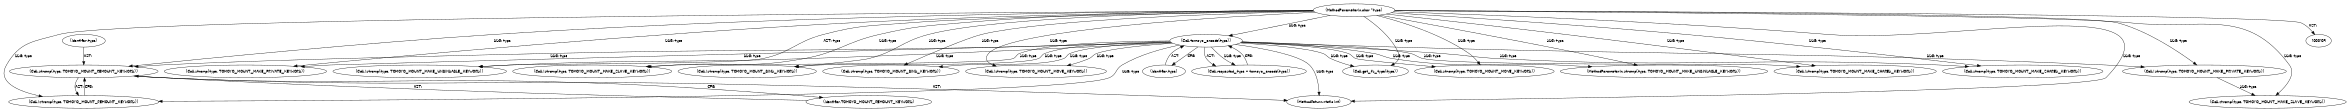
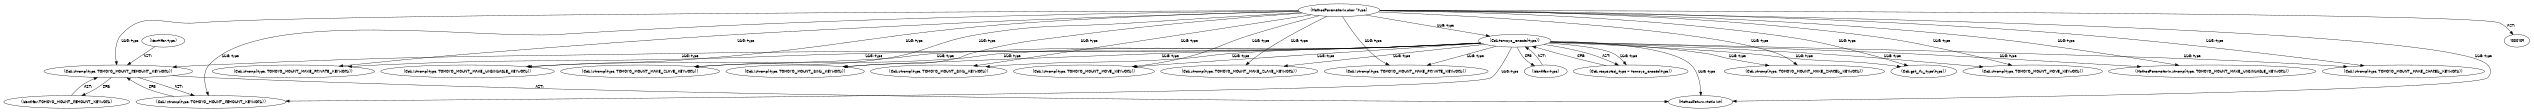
edge "(MethodParameterIn,char *type)" -> "(Call,!strcmp(type, TOMOYO_MOUNT_MAKE_UNBINDABLE_KEYWORD))": label "AST: type" -> "DDG: type"
edge "(Call,!strcmp(type, TOMOYO_MOUNT_MAKE_PRIVATE_KEYWORD))" -> "(Call,strcmp(type, TOMOYO_MOUNT_MAKE_SLAVE_KEYWORD))": now "(Call,tomoyo_encode(type))" -> "(Call,strcmp(type, TOMOYO_MOUNT_MAKE_SLAVE_KEYWORD))"
